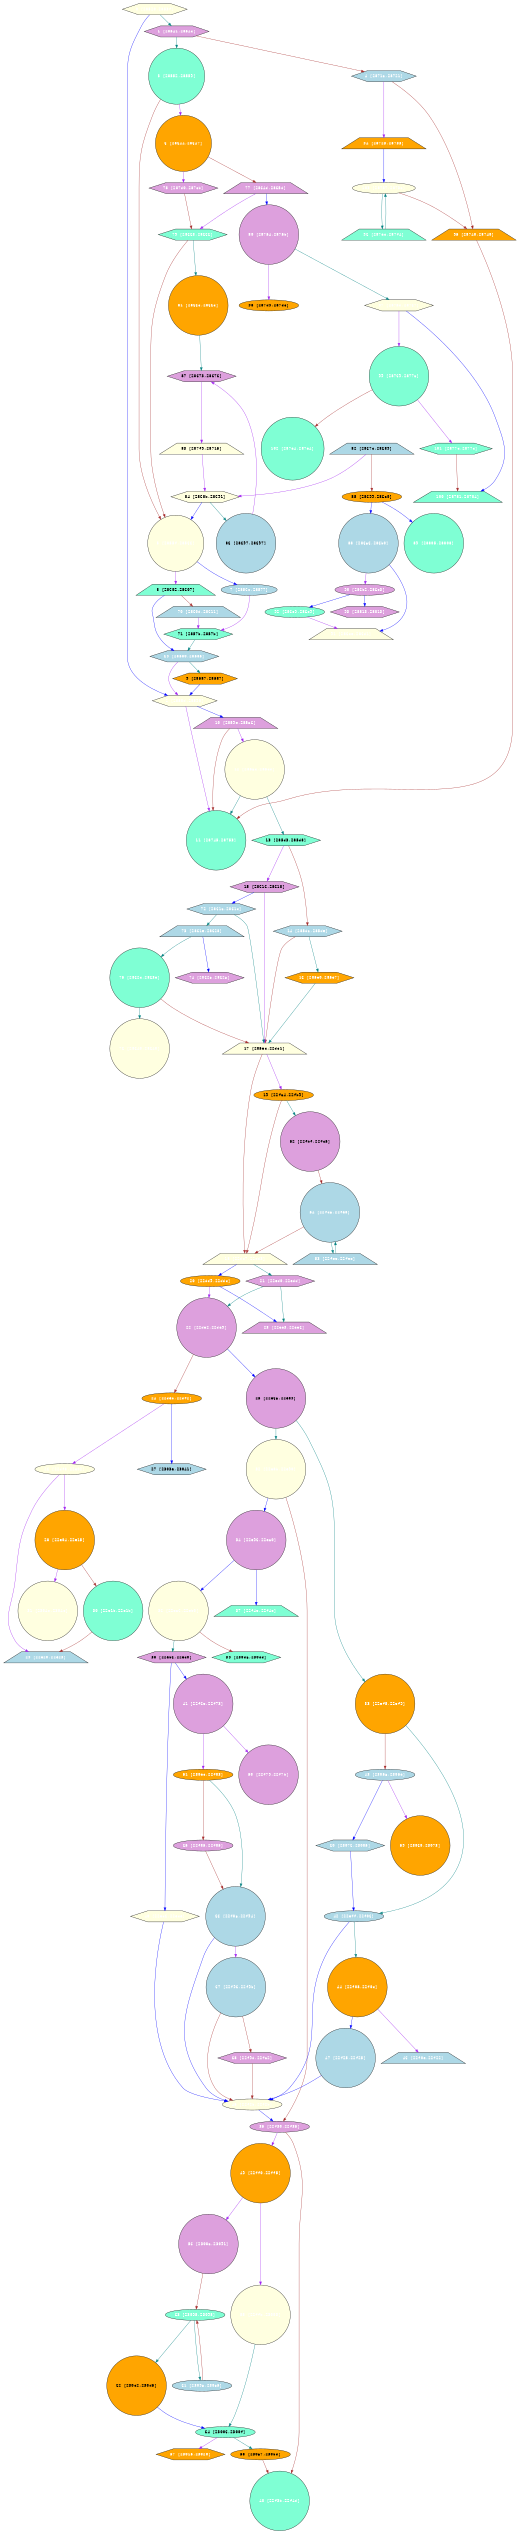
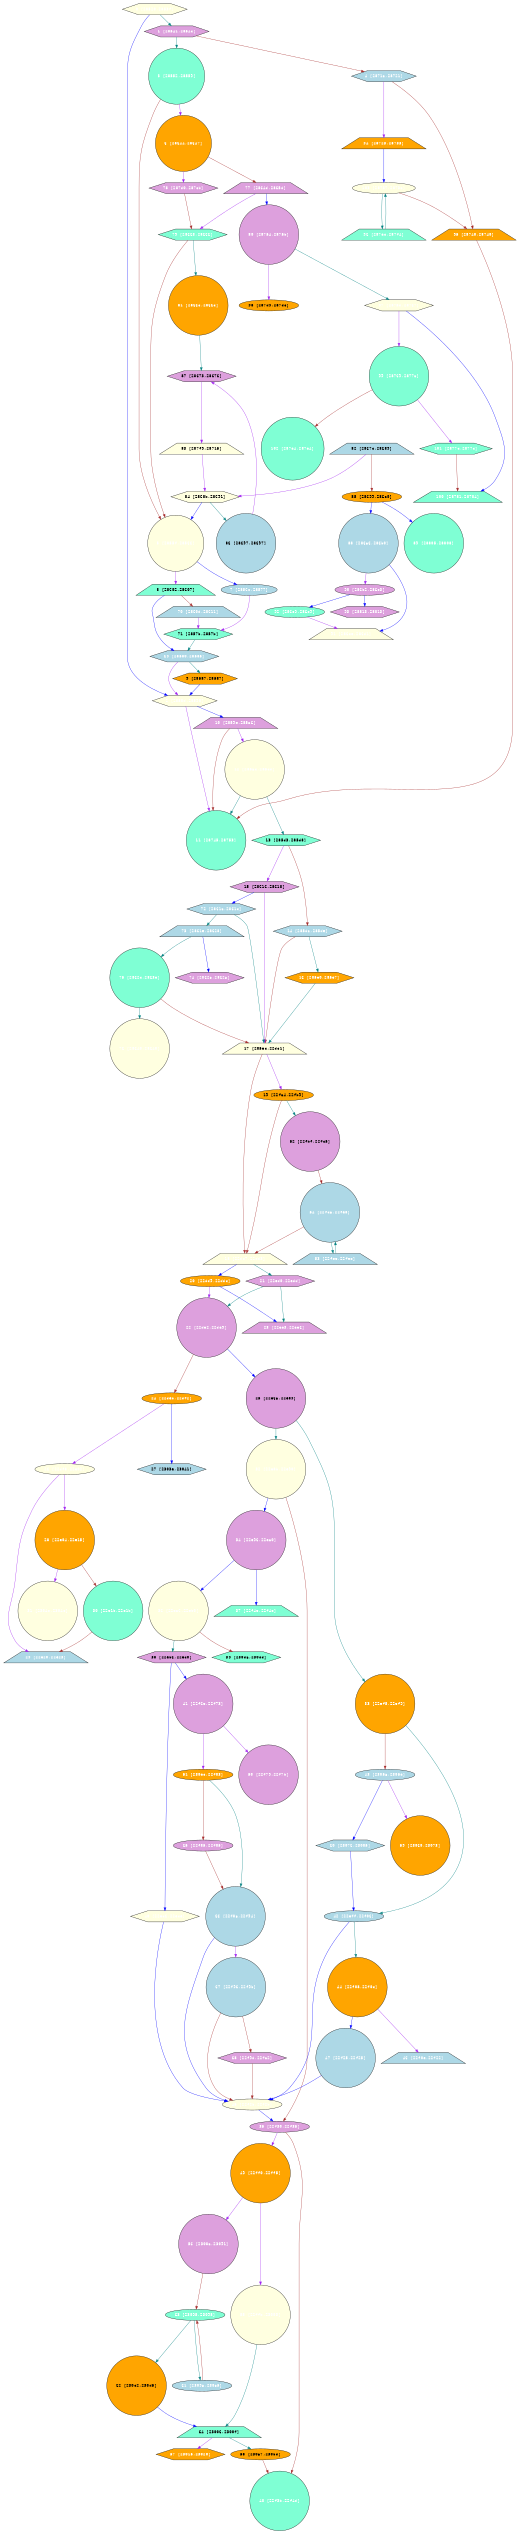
node "64 [23006,2300f]": shape ellipse -> trapezium
